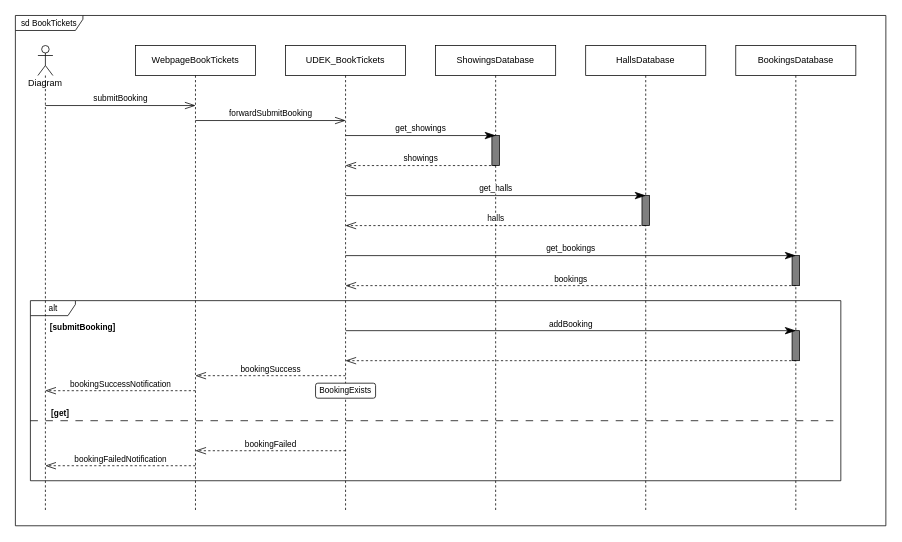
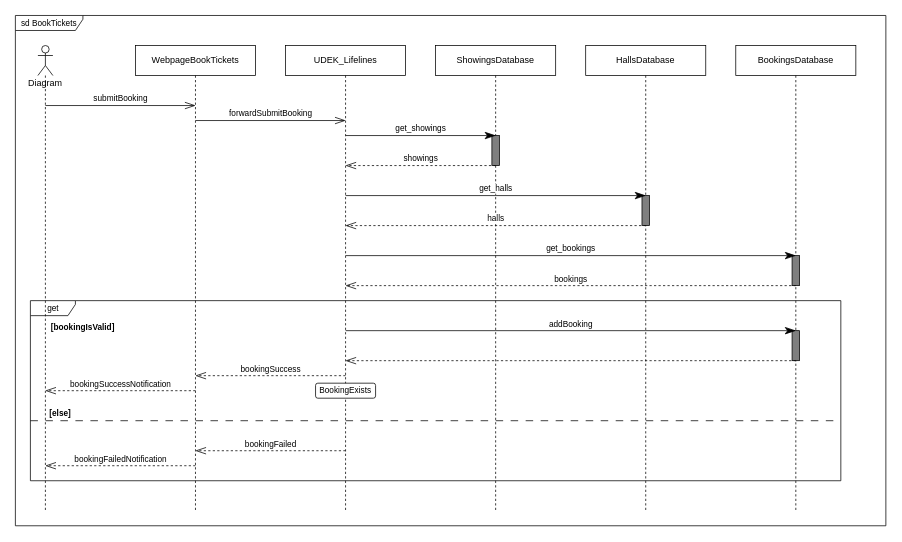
node "UDEK_BookTickets": label "UDEK_BookTickets" -> "UDEK_Lifelines"
node "alt": label "alt" -> "get"
node "[submitBooking]": label "[submitBooking]" -> "[bookingIsValid]"
node "[get]": label "[get]" -> "[else]"
